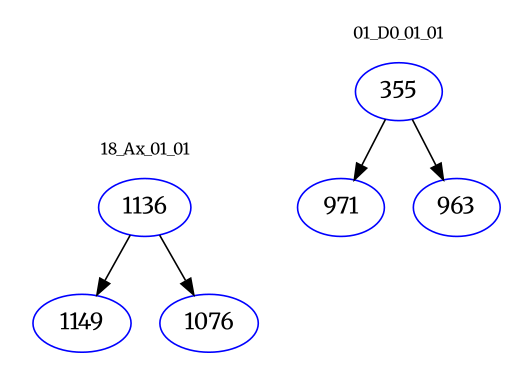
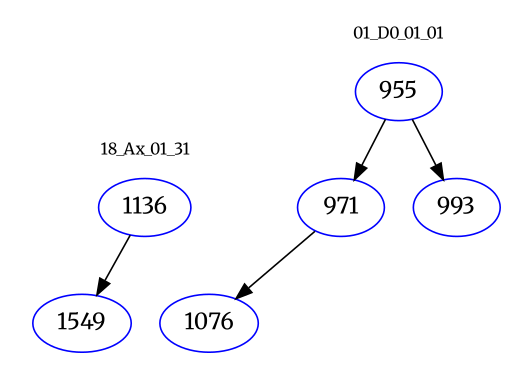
node "355": label "355" -> "955"
cluster "18_Ax_01_01": label "18_Ax_01_01" -> "18_Ax_01_31"
node "963": label "963" -> "993"
edge "1136" -> "1076": now "971" -> "1076"
node "1149": label "1149" -> "1549"
